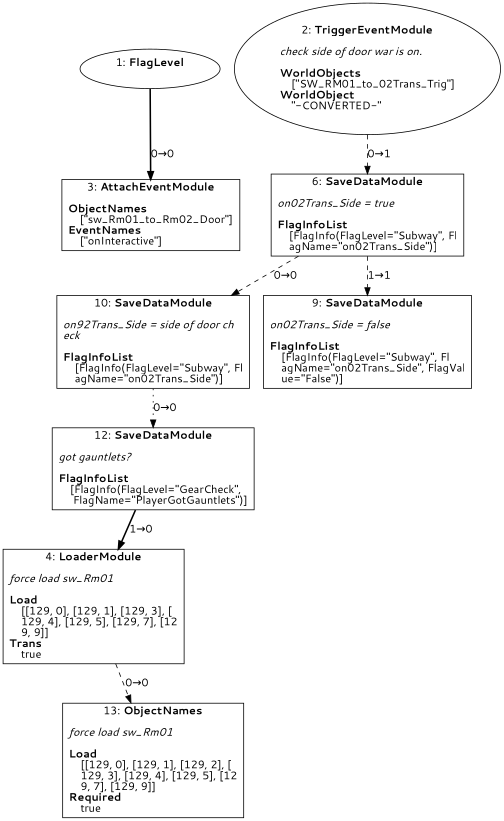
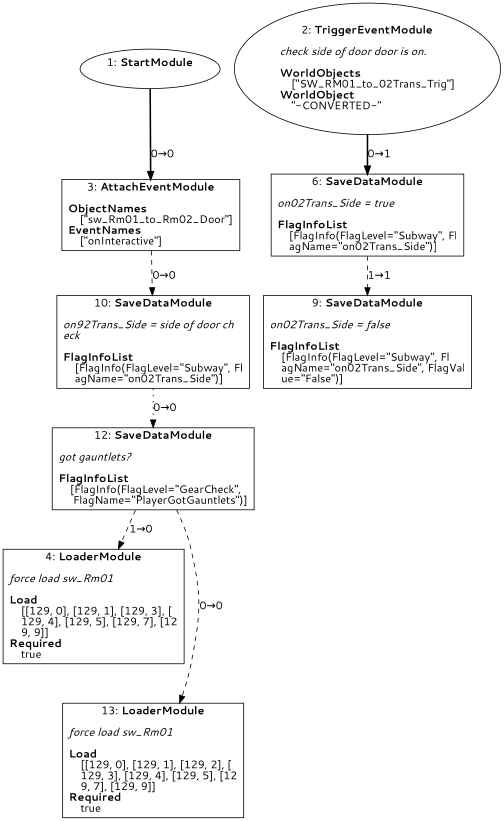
node "2:": text "check side of door war is on." -> "check side of door door is on."
node "1:": text "FlagLevel" -> "StartModule"
edge "2:" -> "6:": style dashed -> bold
edge "6:" -> "10:": now "3:" -> "10:"
edge "12:" -> "4:": style bold -> dashed
node "4:": text "Trans" -> "Required"
edge "4:" -> "13:": now "12:" -> "13:"
node "13:": text "ObjectNames" -> "LoaderModule"
